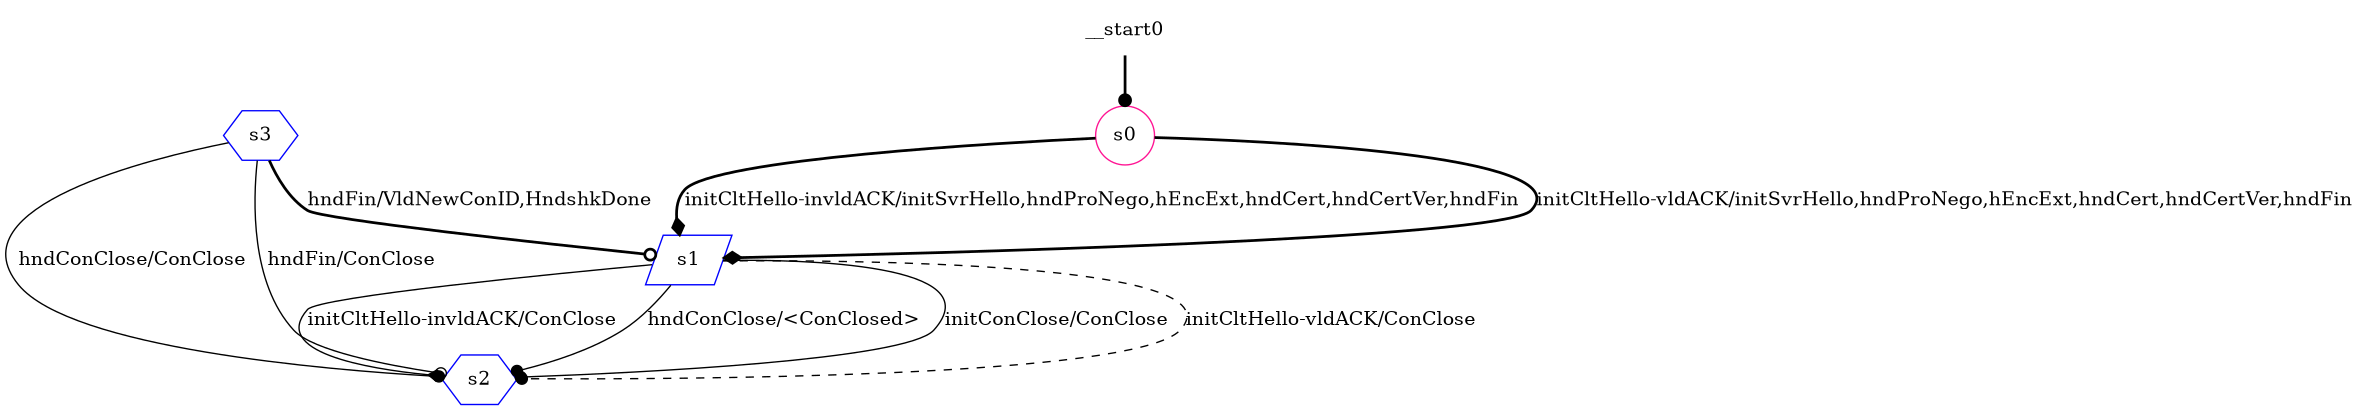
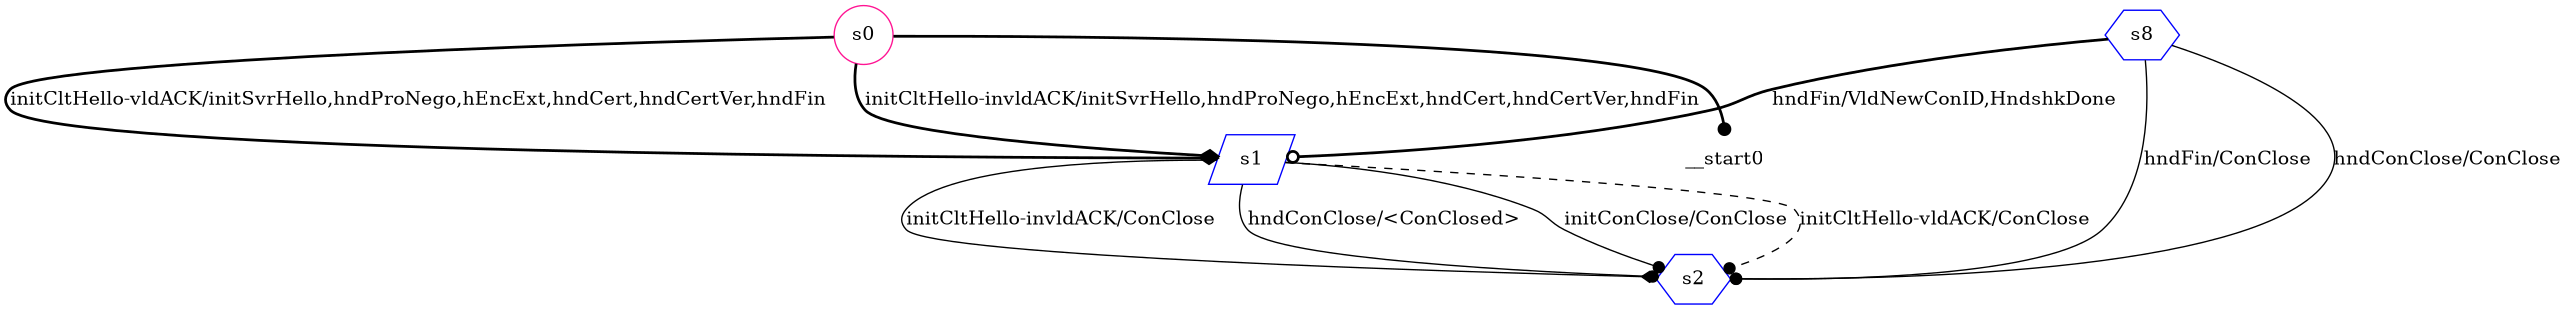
edge "__start0" -> "s0": reversed
node "s3": label "s3" -> "s8"
